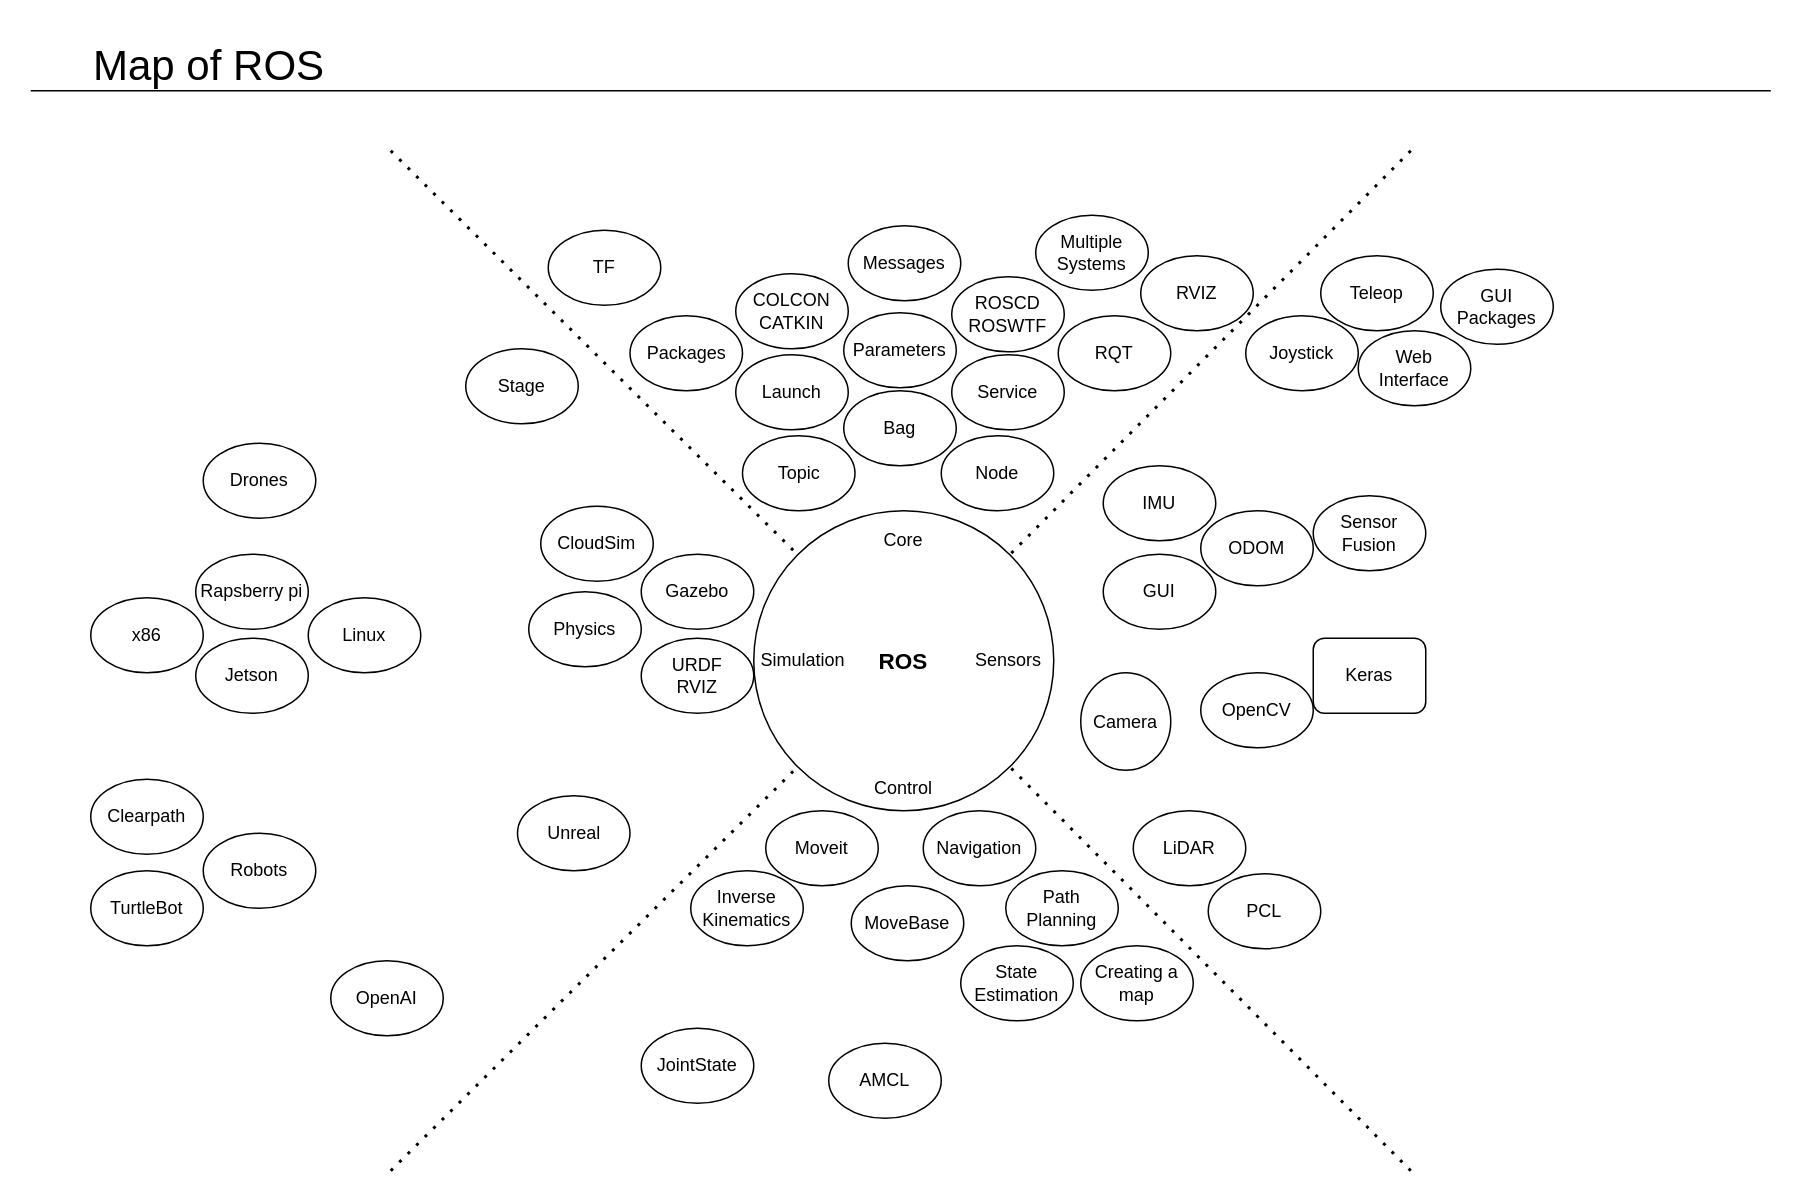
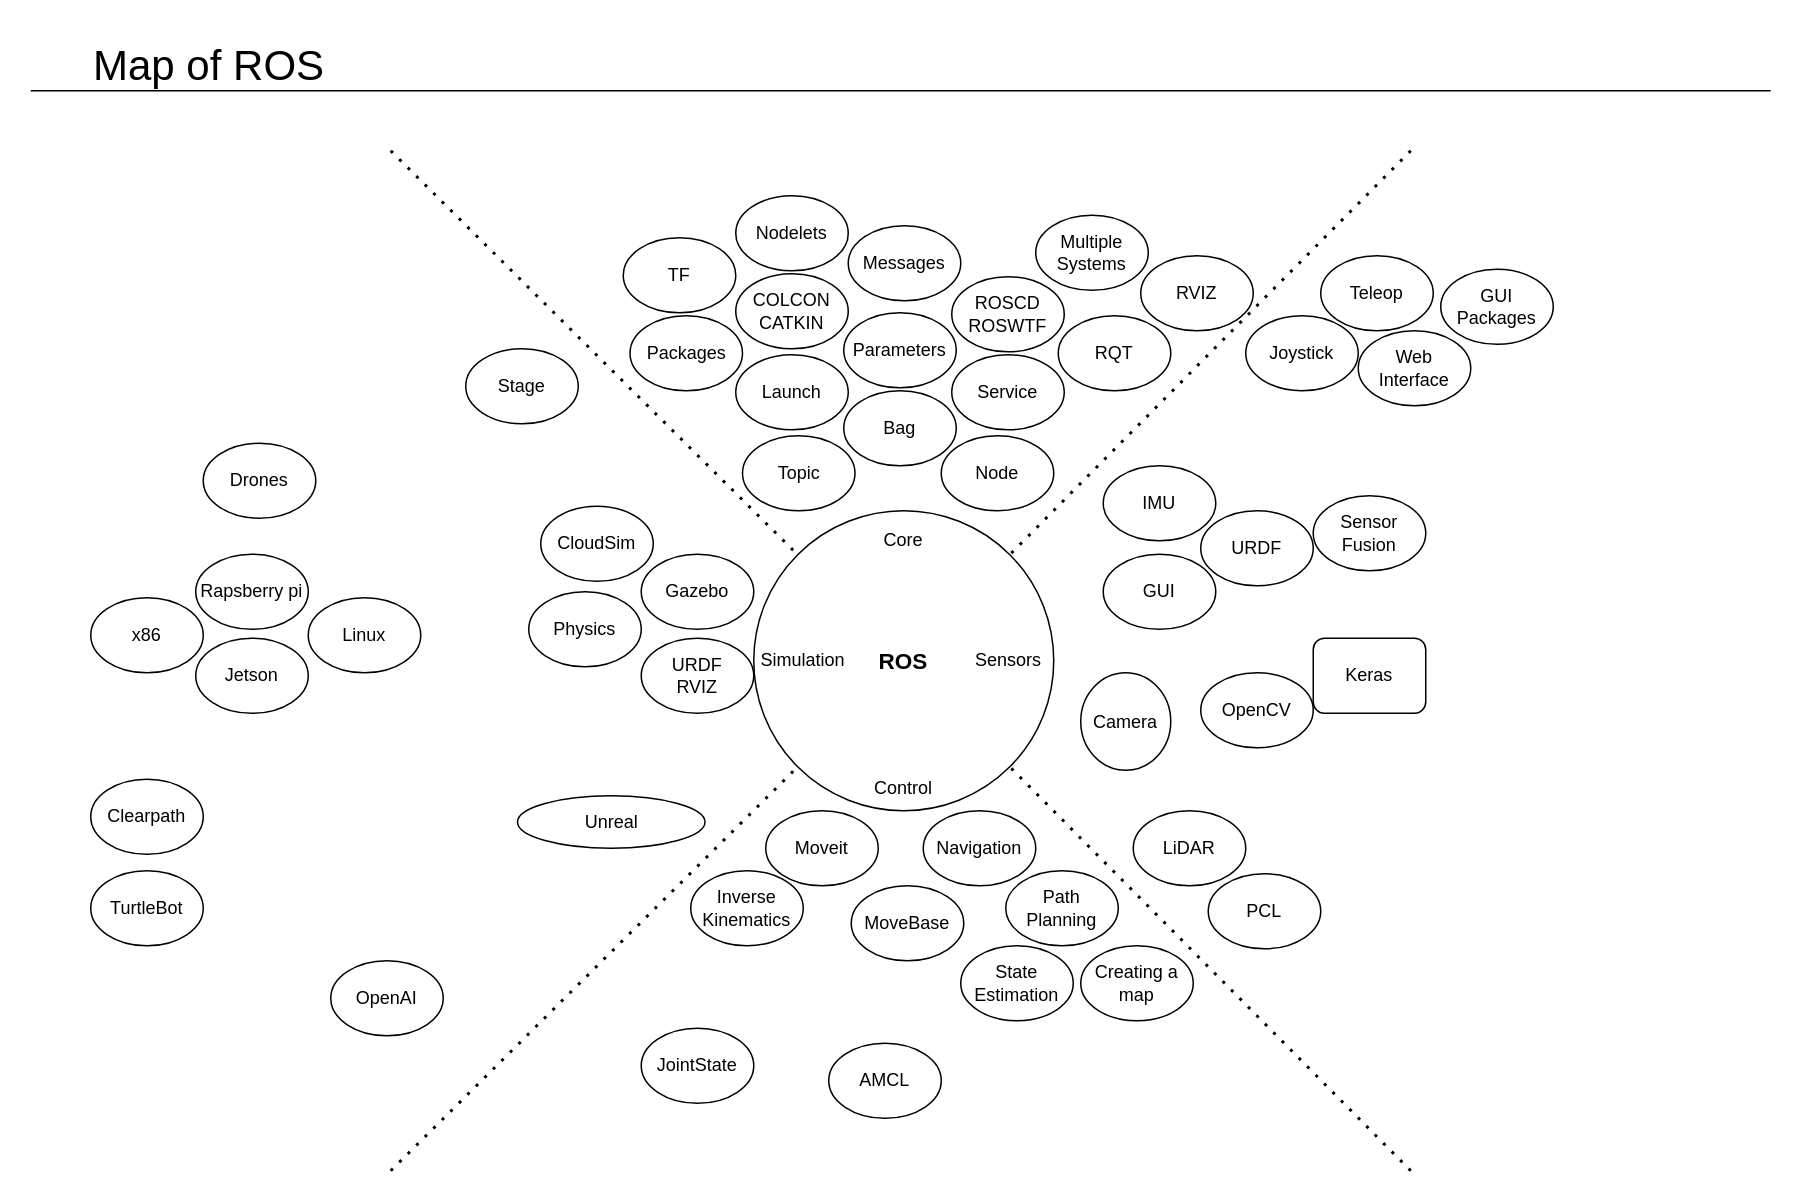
node "Nodelets": added
node "TF": moved (605, 268) -> (680, 275)
node "ODOM": label "ODOM" -> "URDF"
node "Unreal": size 113x75 -> 188x53
node "Robots": removed
